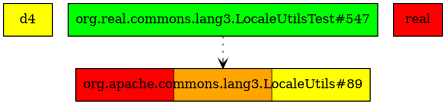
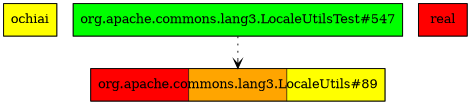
node "d4": removed
node "ochiai": added
node "org.real.commons.lang3.LocaleUtilsTest#547": label "org.real.commons.lang3.LocaleUtilsTest#547" -> "org.apache.commons.lang3.LocaleUtilsTest#547"
